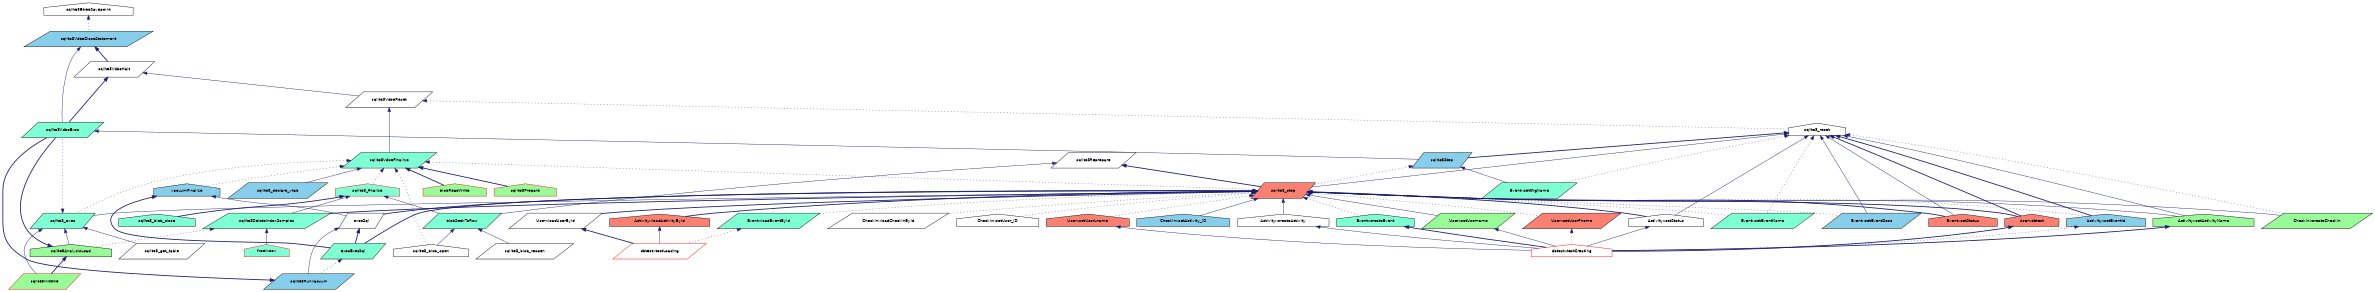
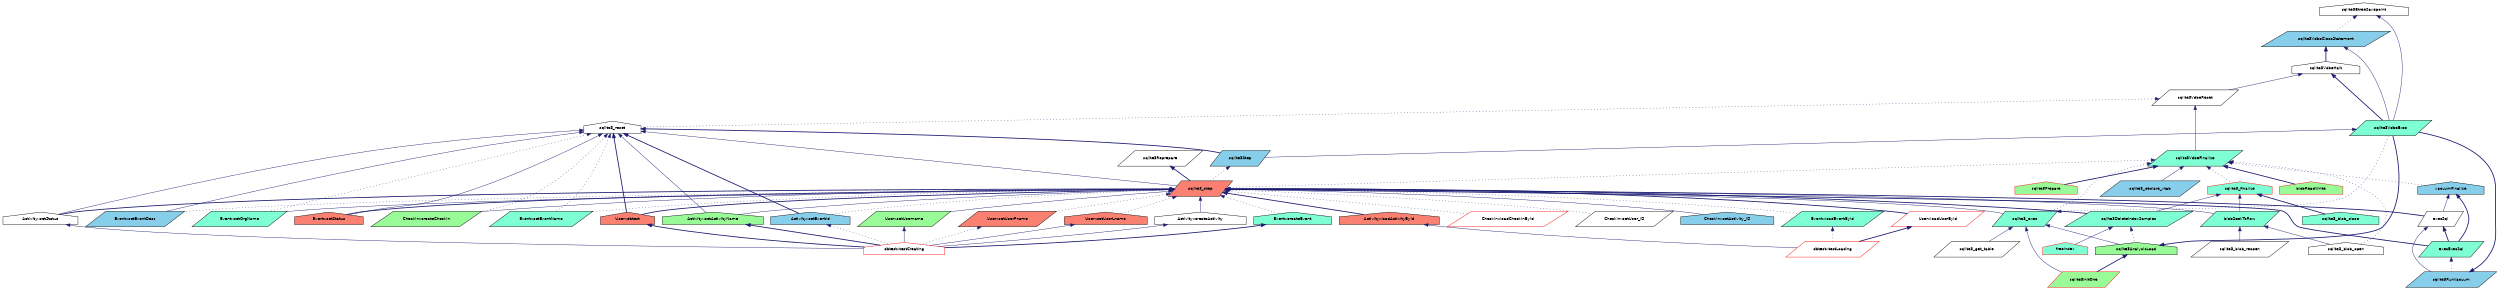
edge "sqlite3VdbeExec" -> "sqlite3BtreeSavepoint": added
node "sqlite3VdbeHalt": shape parallelogram -> house
edge "Event::setOrgName" -> "sqlite3Step": now "Event::setOrgName" -> "sqlite3_step"
edge "blobSeekToRow" -> "sqlite3Reprepare": now "blobSeekToRow" -> "sqlite3_step"
node "User::loadUserById": color black -> red
node "Checkin::loadCheckinById": color black -> red
node "Checkin::setUser_ID": shape house -> parallelogram
